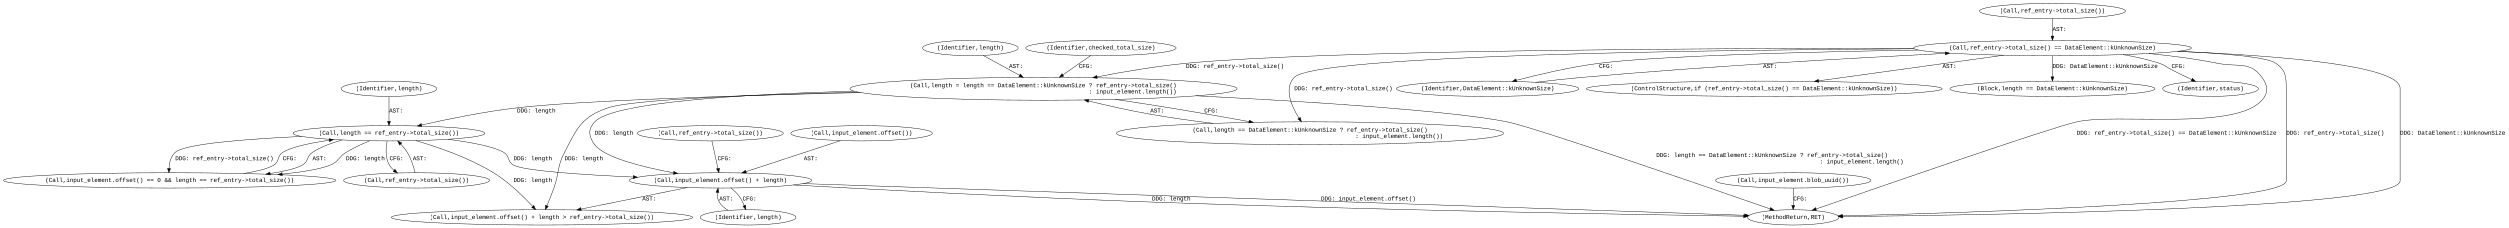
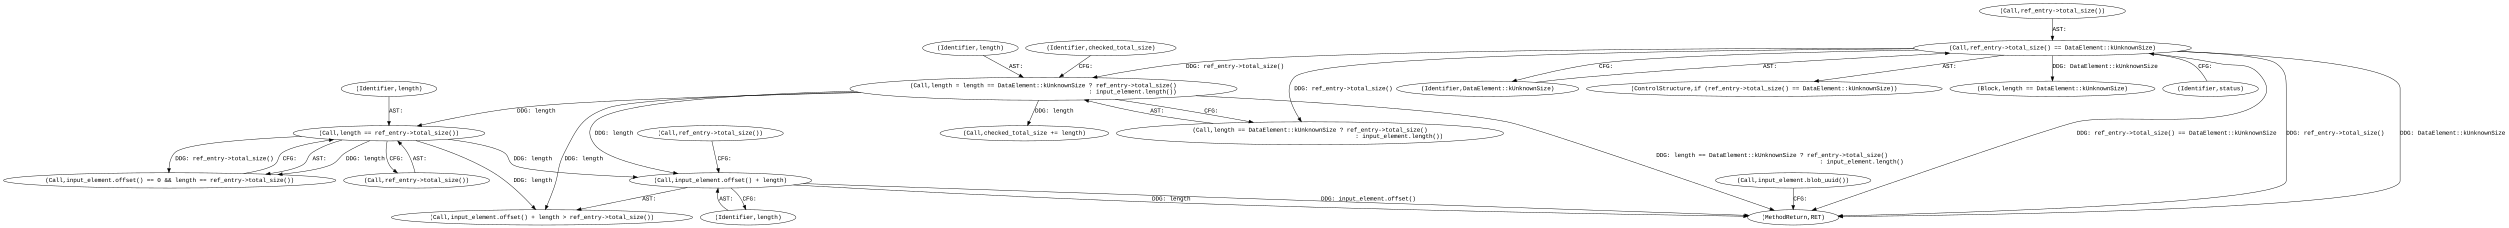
edge "(Call,ref_entry->total_size() == DataElement::kUnknownSize)" -> "(Identifier,status)": reversed
node "(Call,input_element.offset())": removed
node "(Call,checked_total_size += length)": added
